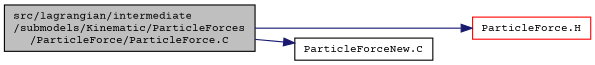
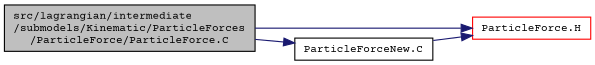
edge "ParticleForceNew.C" -> "ParticleForce.H": added
